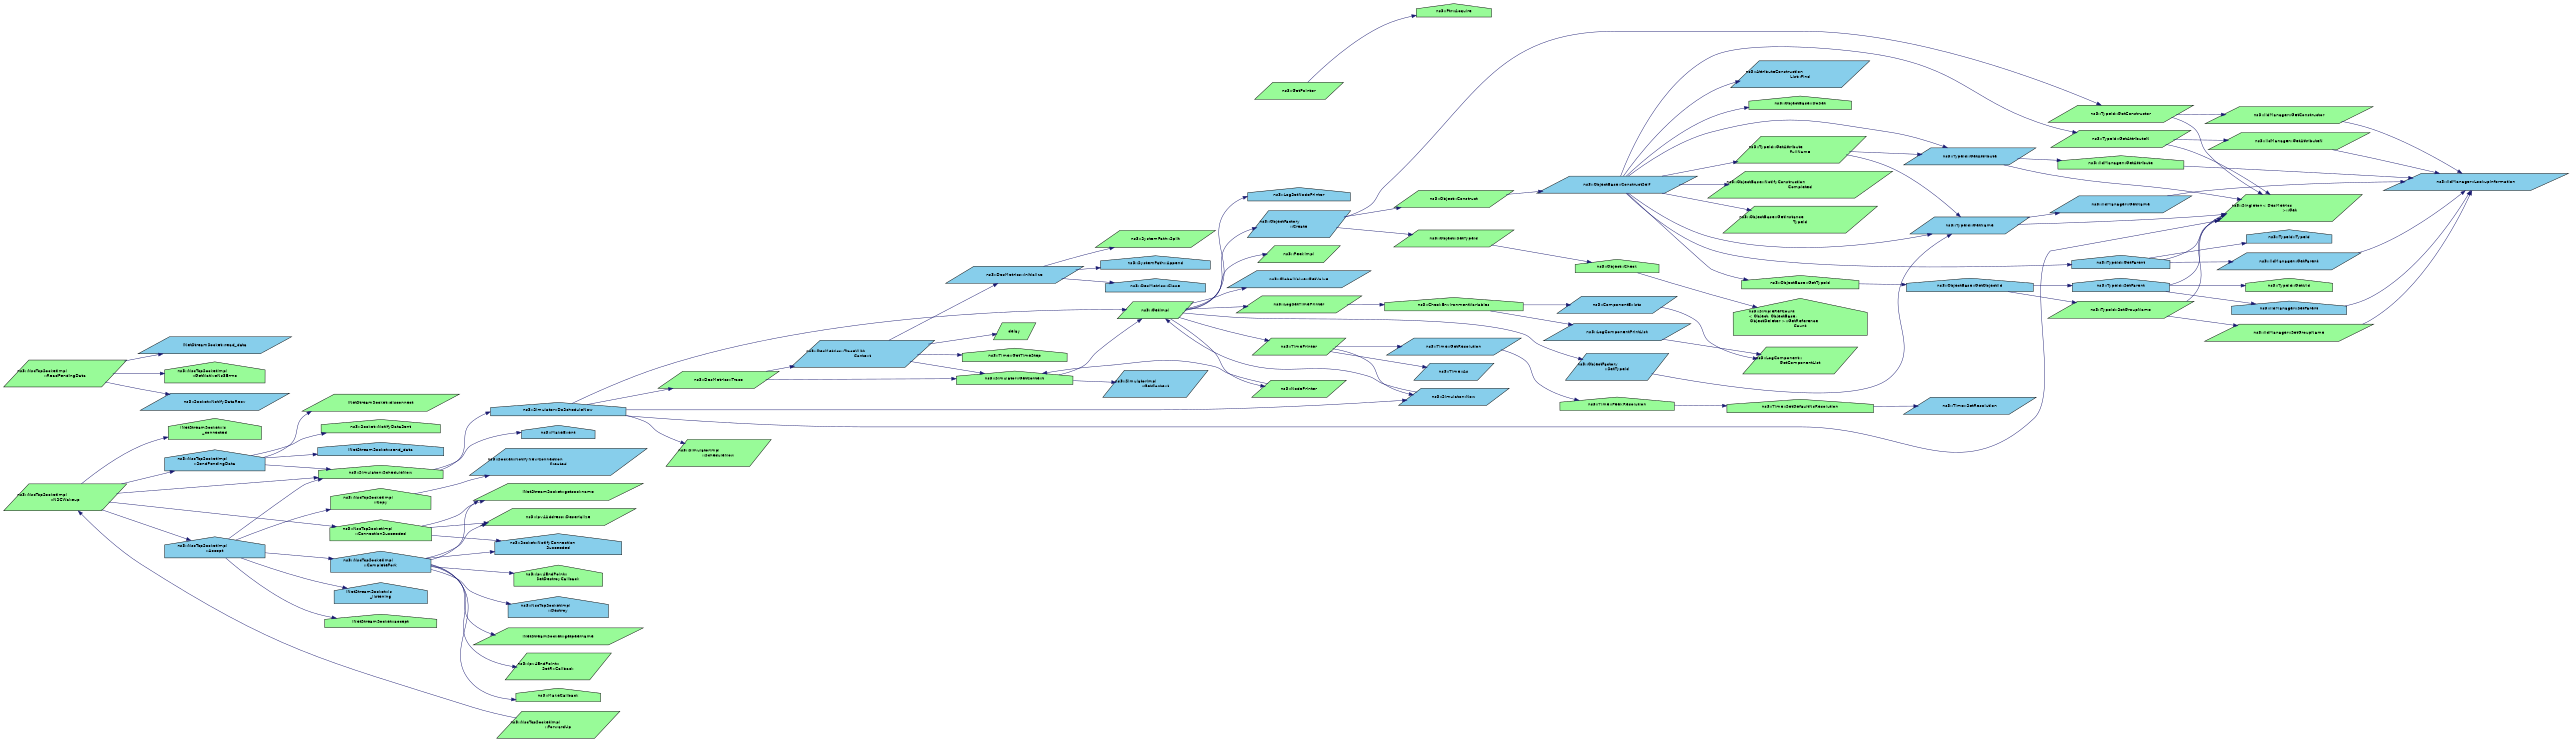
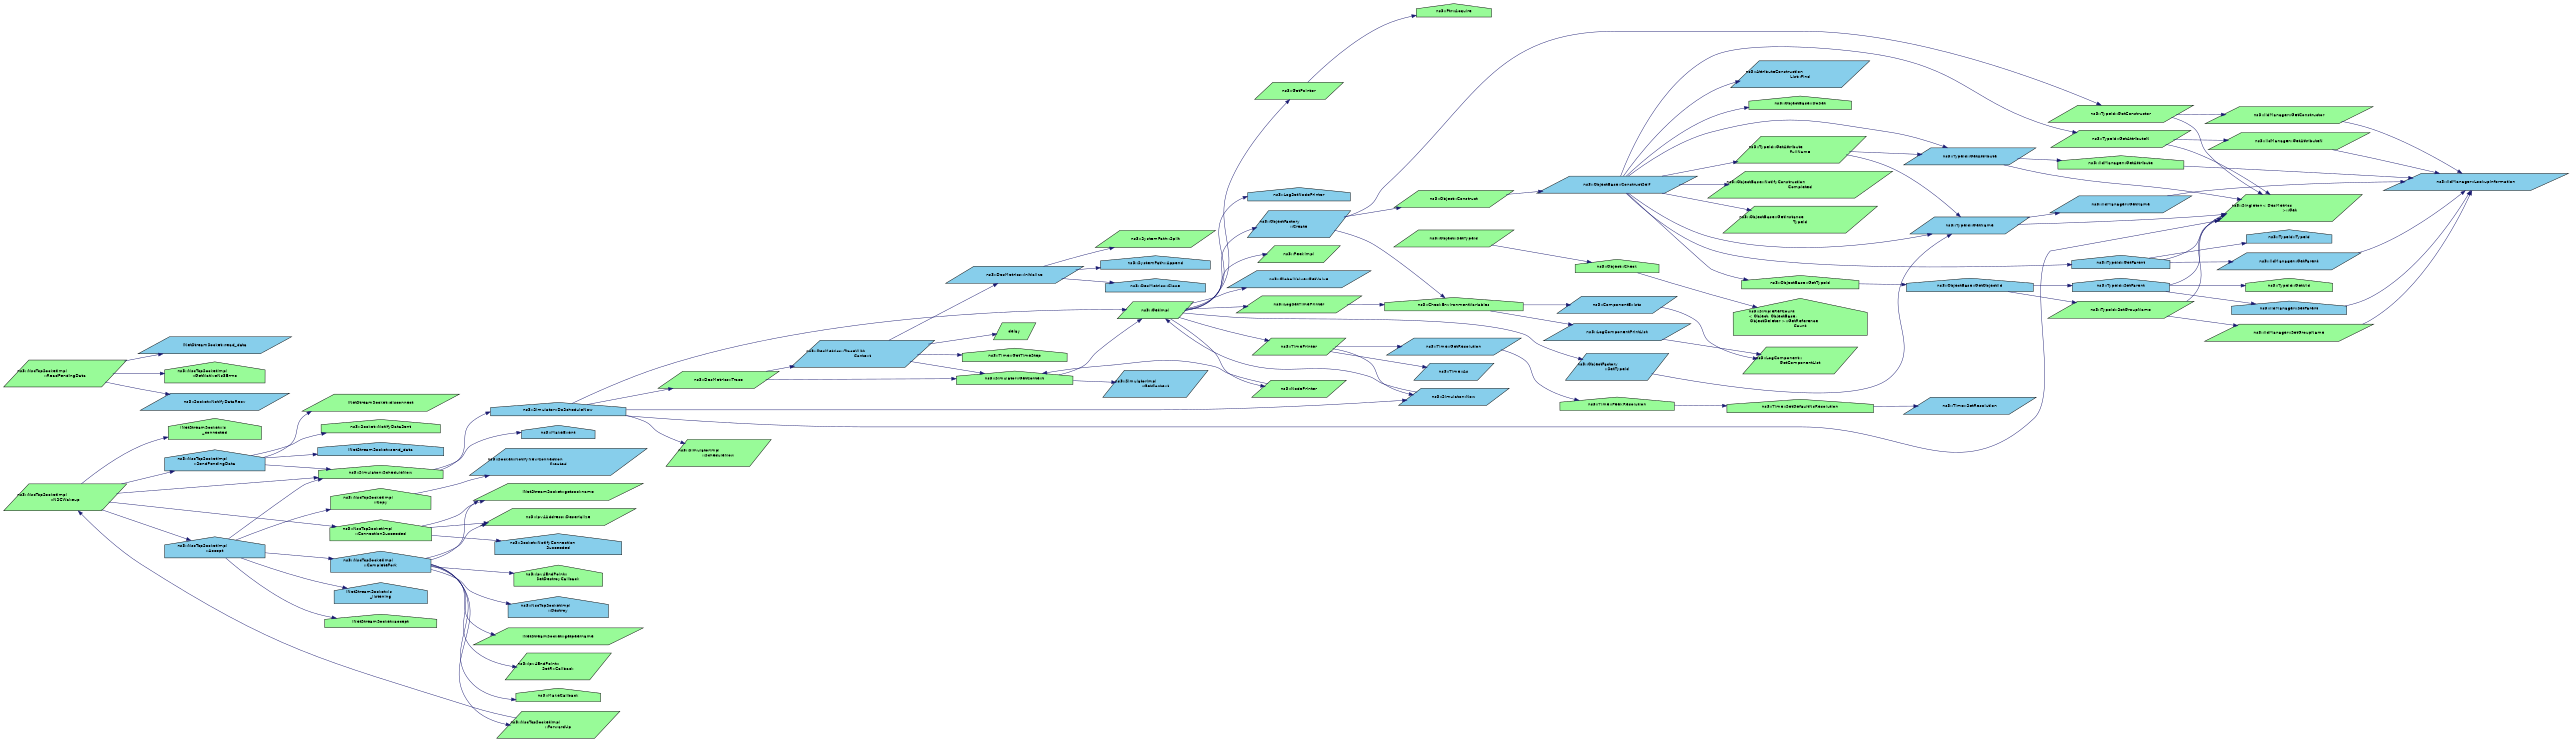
edge "ns3::GetImpl" -> "ns3::GetPointer": added
edge "ns3::ObjectFactory ::Create" -> "ns3::Object::SetTypeId": now "ns3::ObjectFactory ::Create" -> "ns3::CheckEnvironmentVariables"
edge "ns3::NscTcpSocketImpl ::CompleteFork" -> "ns3::Socket::NotifyConnection Succeeded": now "ns3::NscTcpSocketImpl ::CompleteFork" -> "ns3::NscTcpSocketImpl ::ForwardUp"
